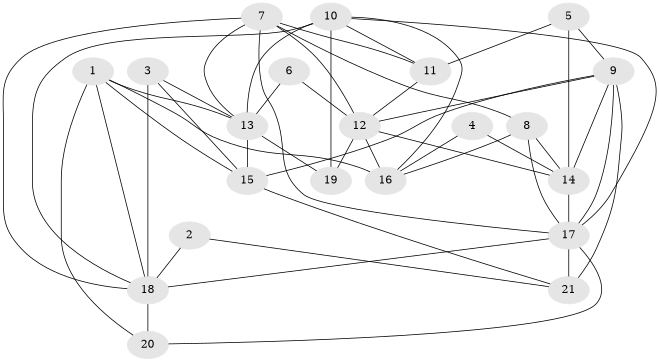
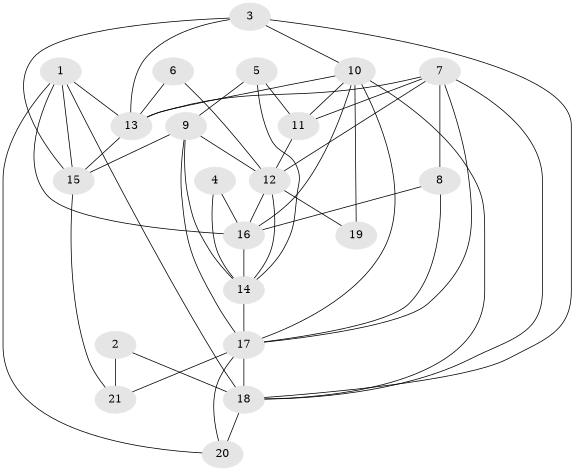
edge "3" -- "10": added
edge "8" -- "14": now "16" -- "14"
edge "13" -- "19": removed
edge "9" -- "21": removed
